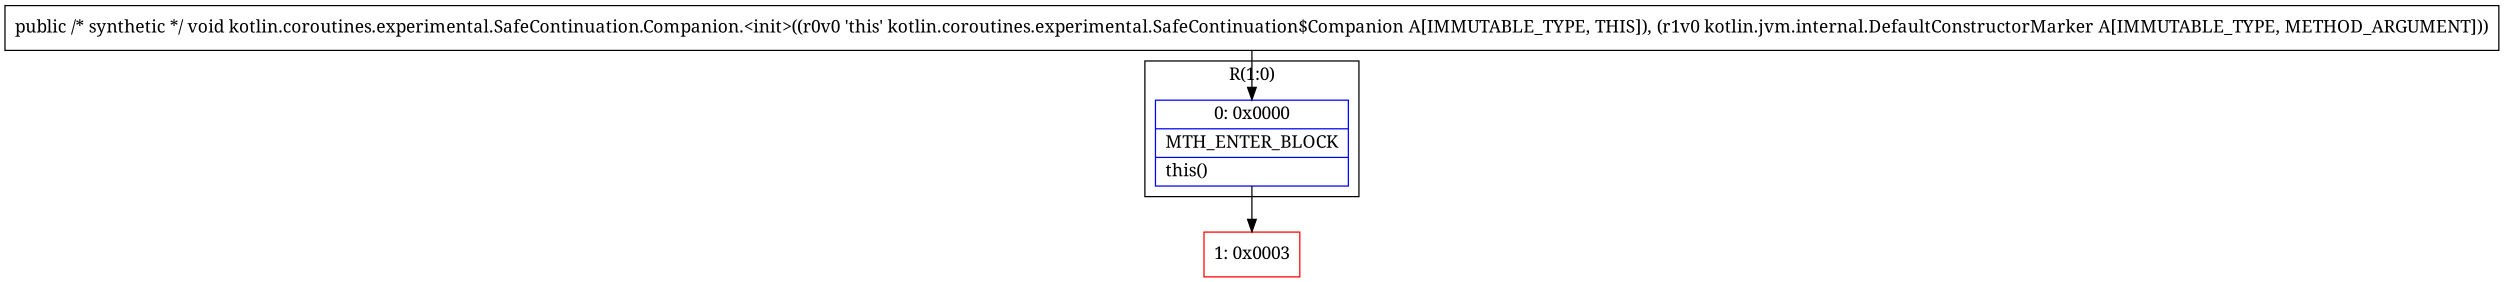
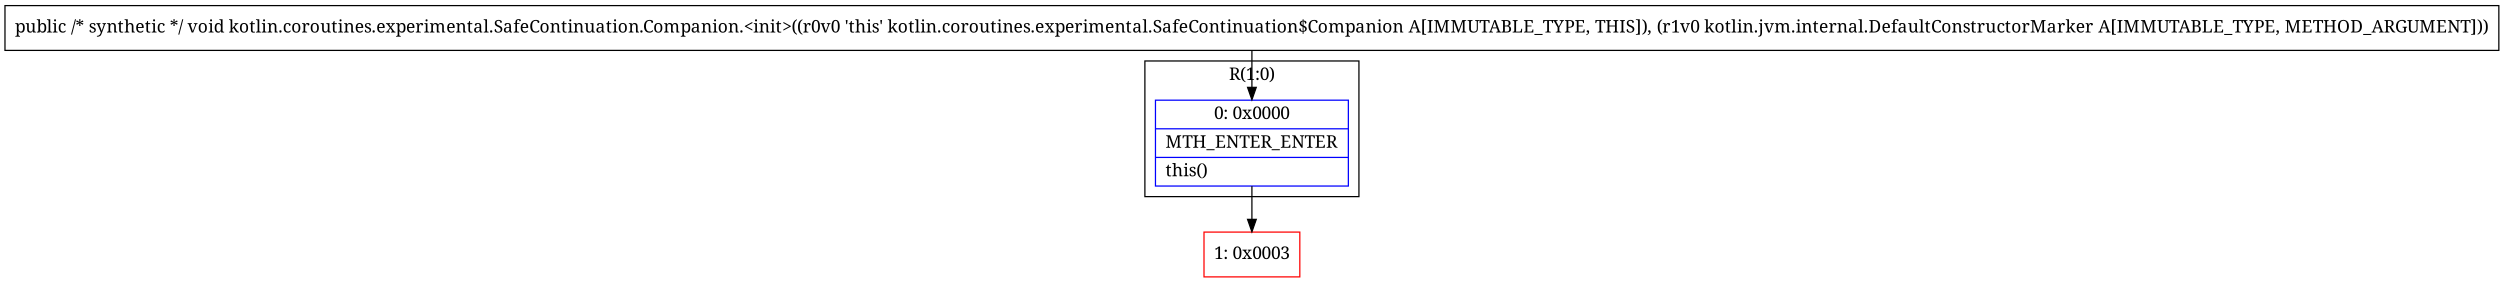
node "0: 0x0000": text "MTH_ENTER_BLOCK" -> "MTH_ENTER_ENTER"
